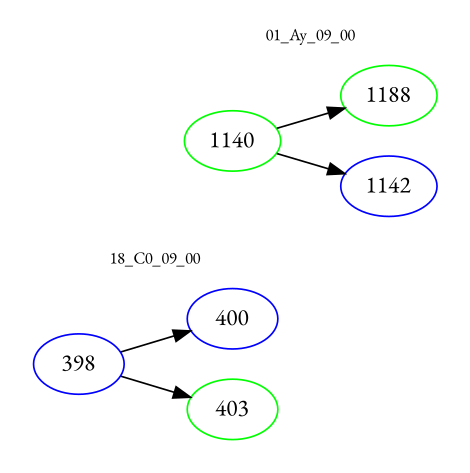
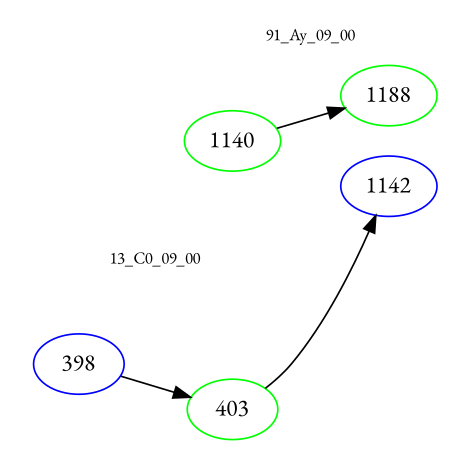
cluster "01_Ay_09_00": label "01_Ay_09_00" -> "91_Ay_09_00"
edge "1140" -> "1142": now "403" -> "1142"
cluster "18_C0_09_00": label "18_C0_09_00" -> "13_C0_09_00"
node "400": removed
